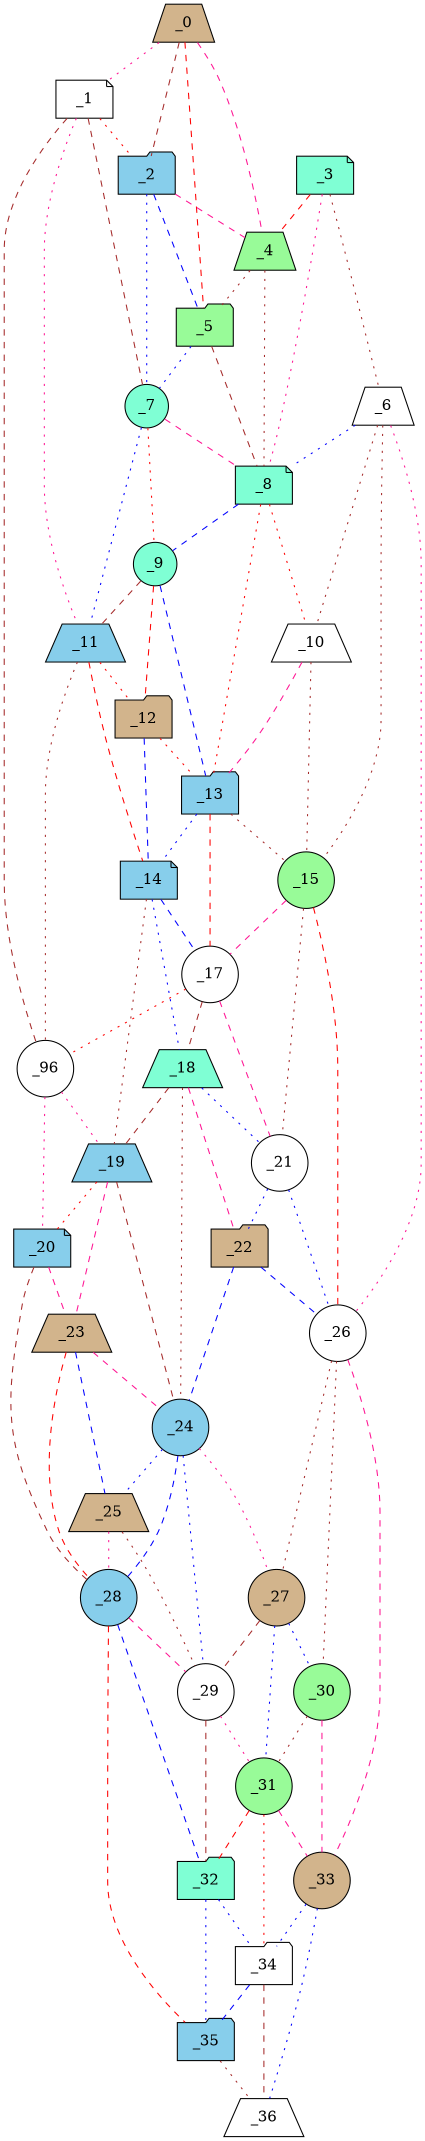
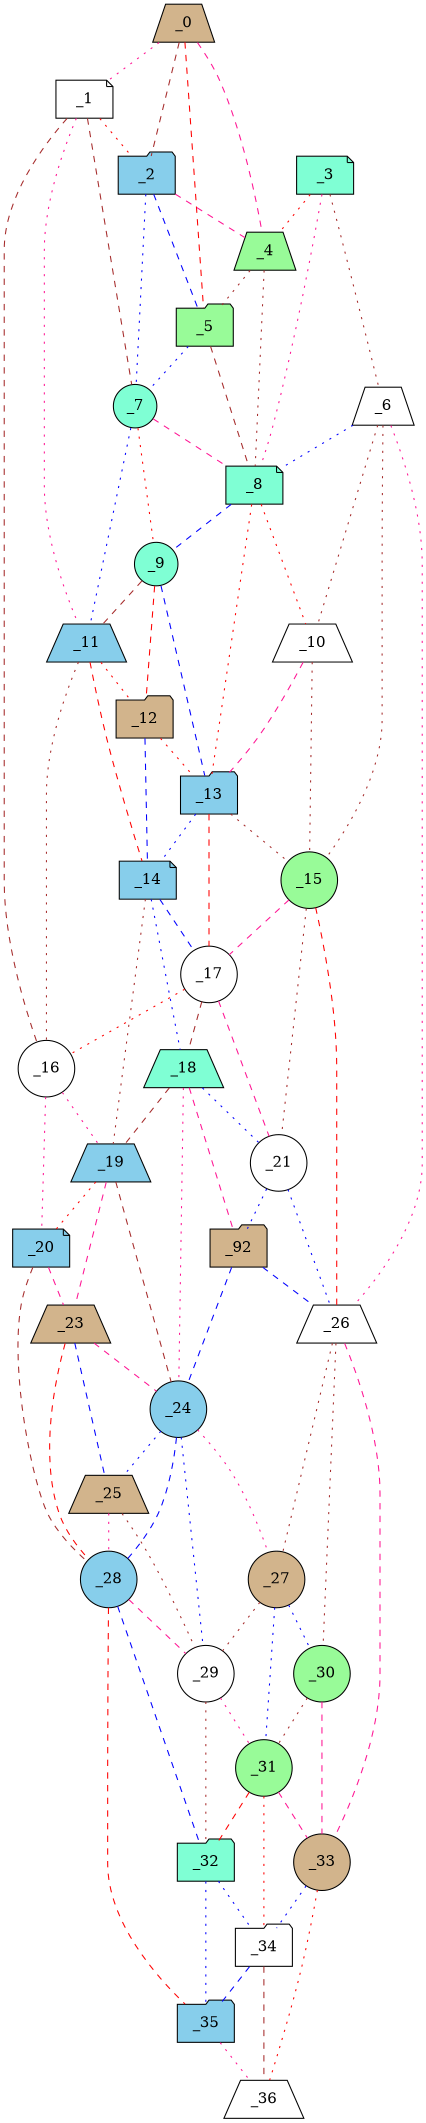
edge "_3" -- "_4": style dashed -> dotted
node "_96": label "_96" -> "_16"
edge "_18" -- "_24": color brown -> deeppink
node "_22": label "_22" -> "_92"
node "_26": shape circle -> trapezium
edge "_27" -- "_29": style dashed -> dotted
edge "_29" -- "_32": style dashed -> dotted
edge "_33" -- "_36": color blue -> red
edge "_35" -- "_36": color brown -> deeppink
